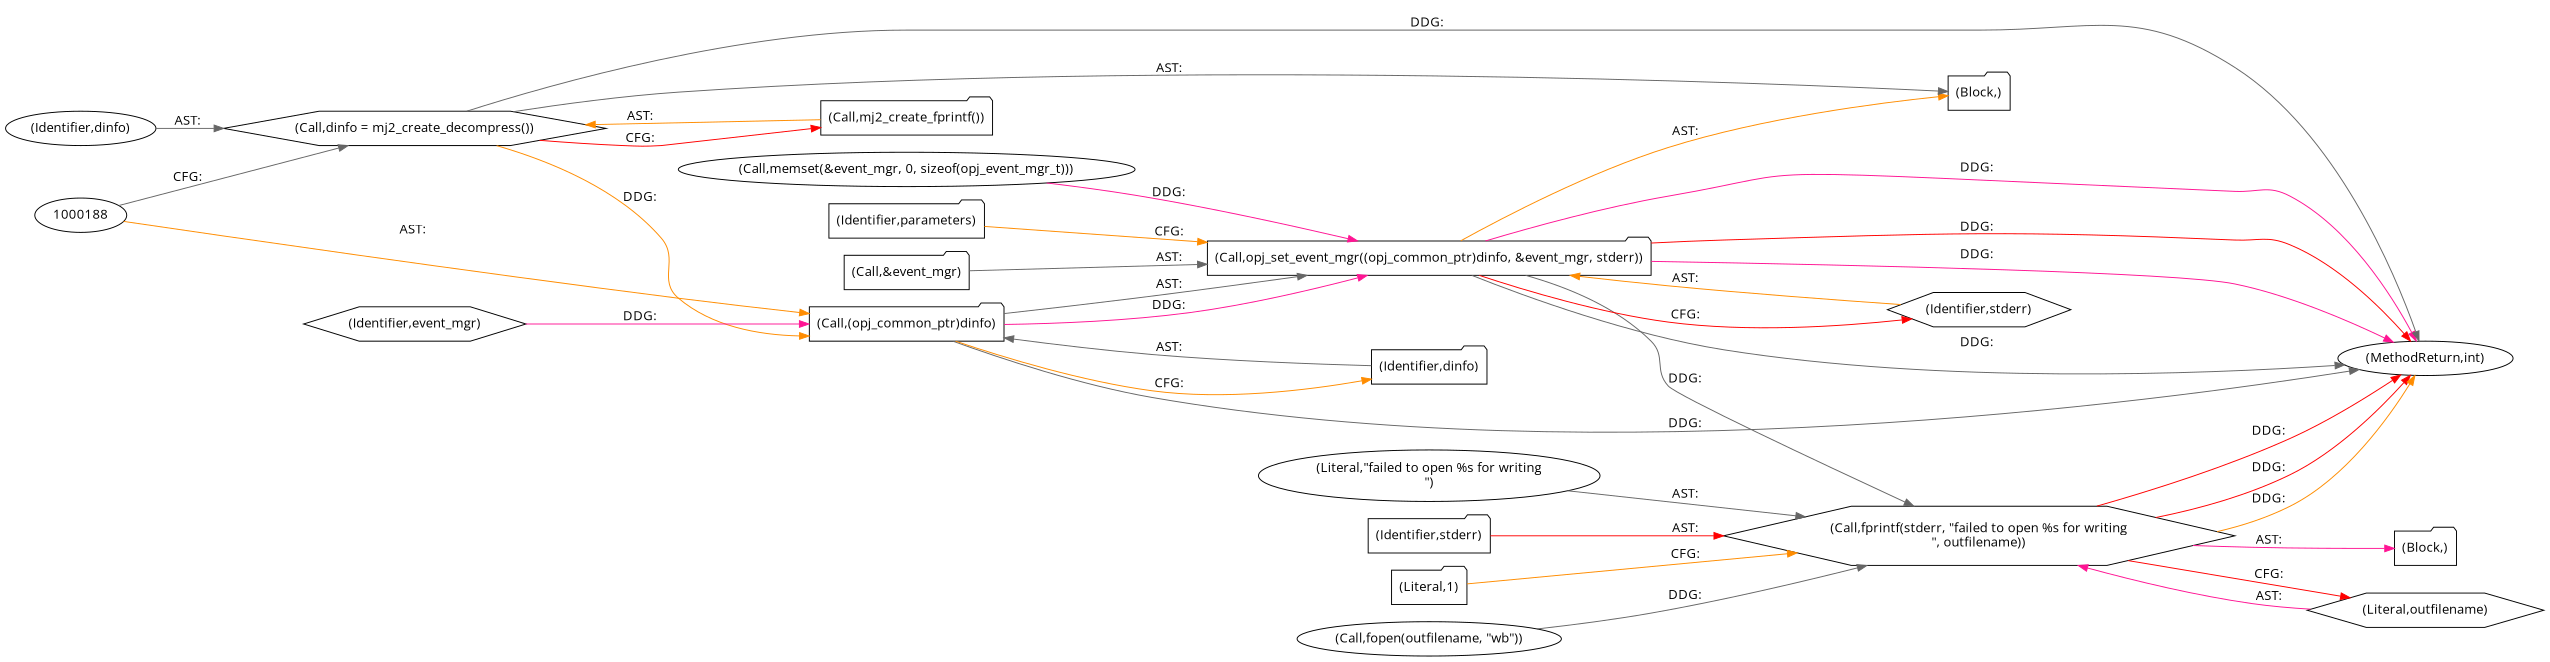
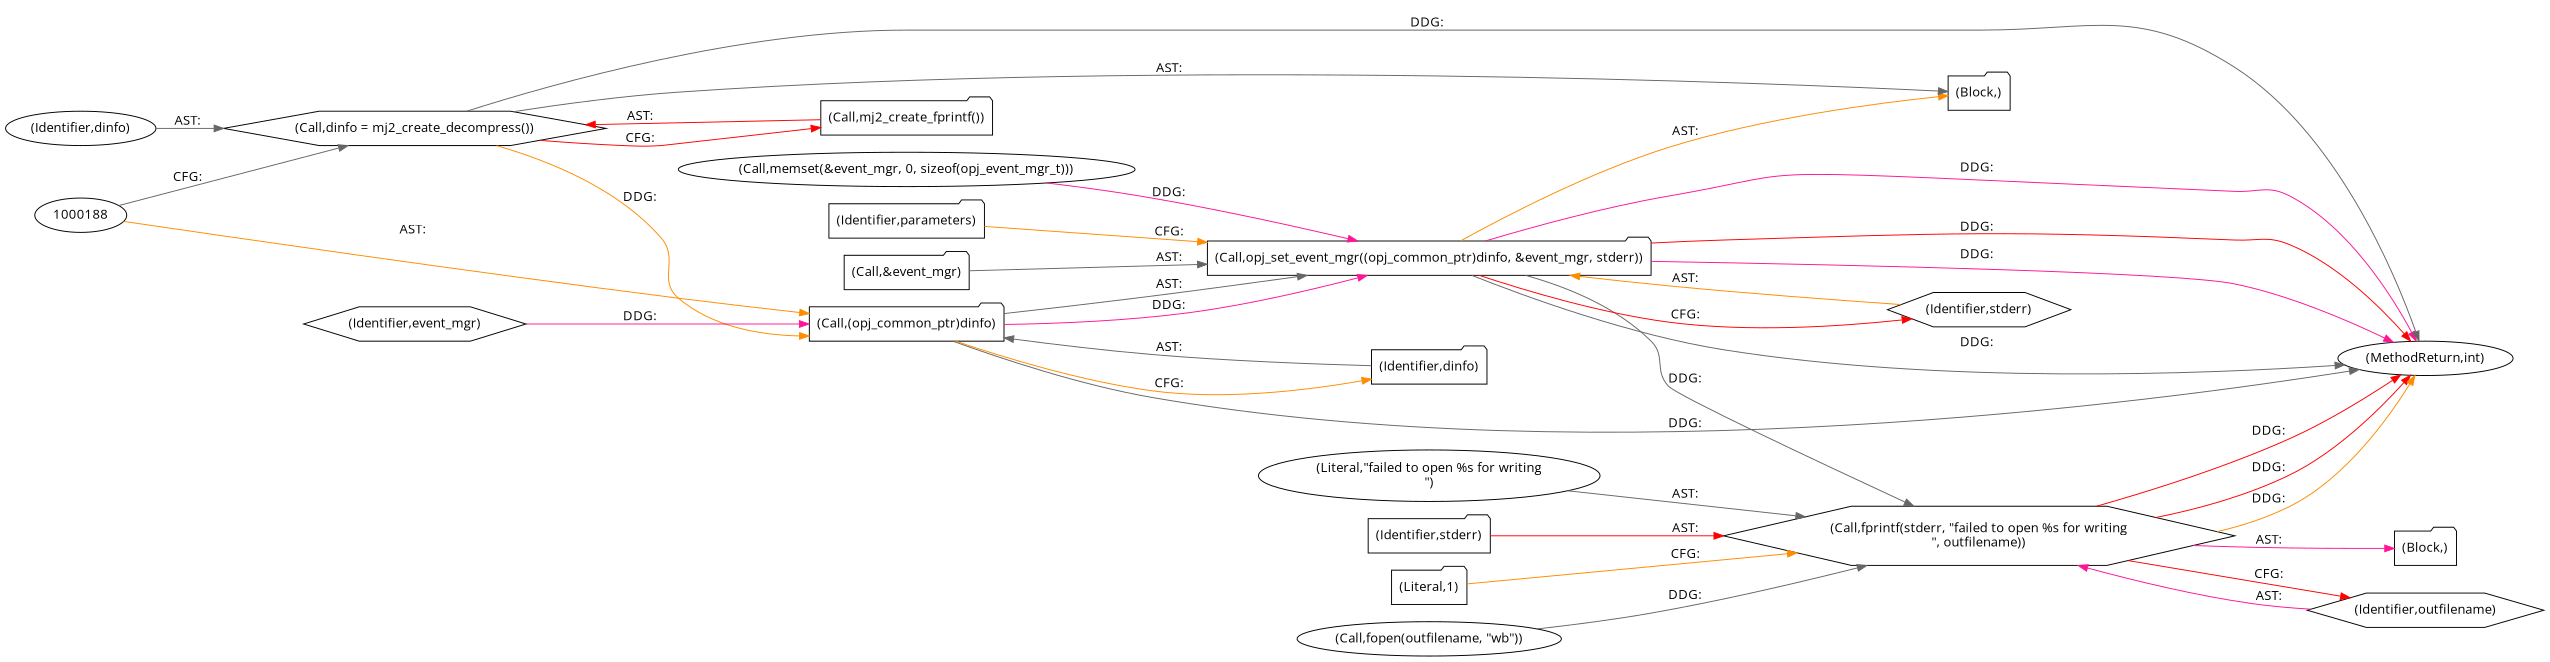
edge "(Call,mj2_create_fprintf())" -> "(Call,dinfo = mj2_create_decompress())": color darkorange -> red
node "(Literal,outfilename)": label "(Literal,outfilename)" -> "(Identifier,outfilename)"
